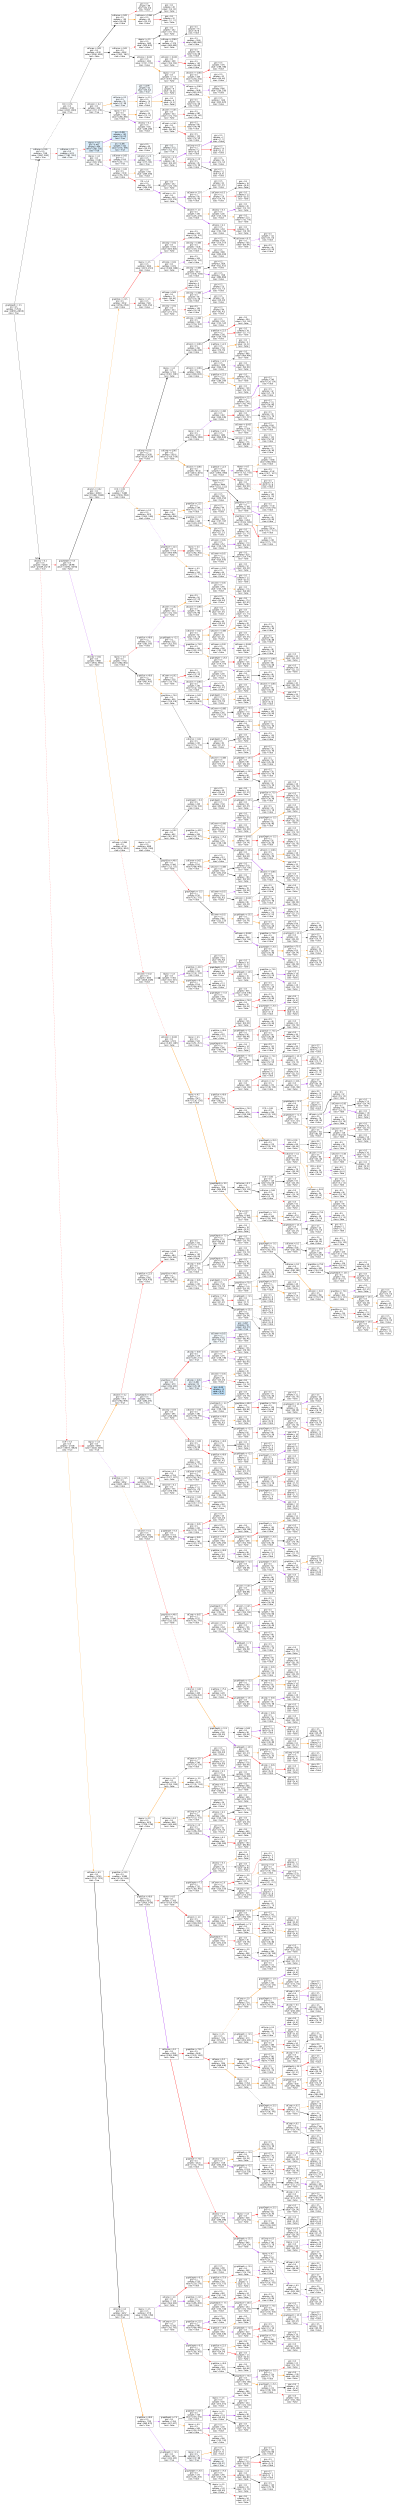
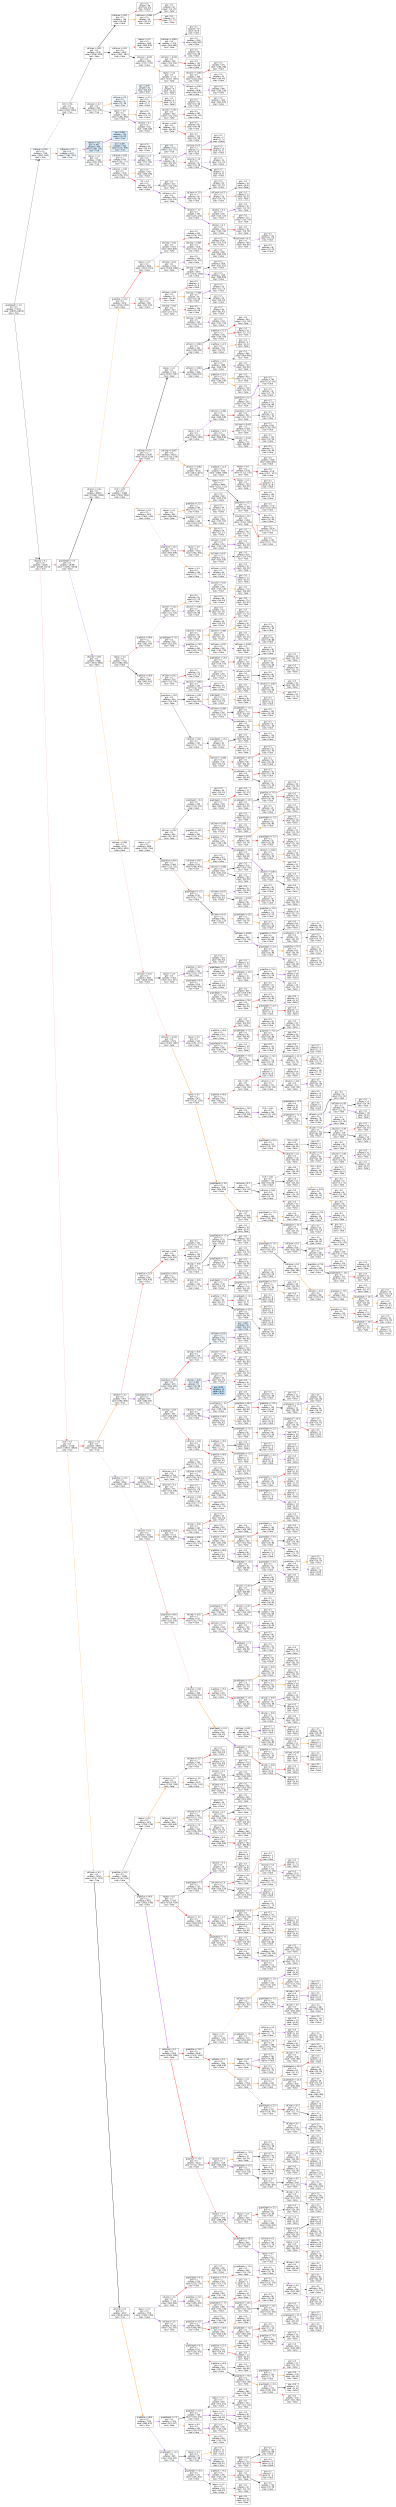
node "gini = 0.5 samples = 262 value = [131, 131] class = False": removed
